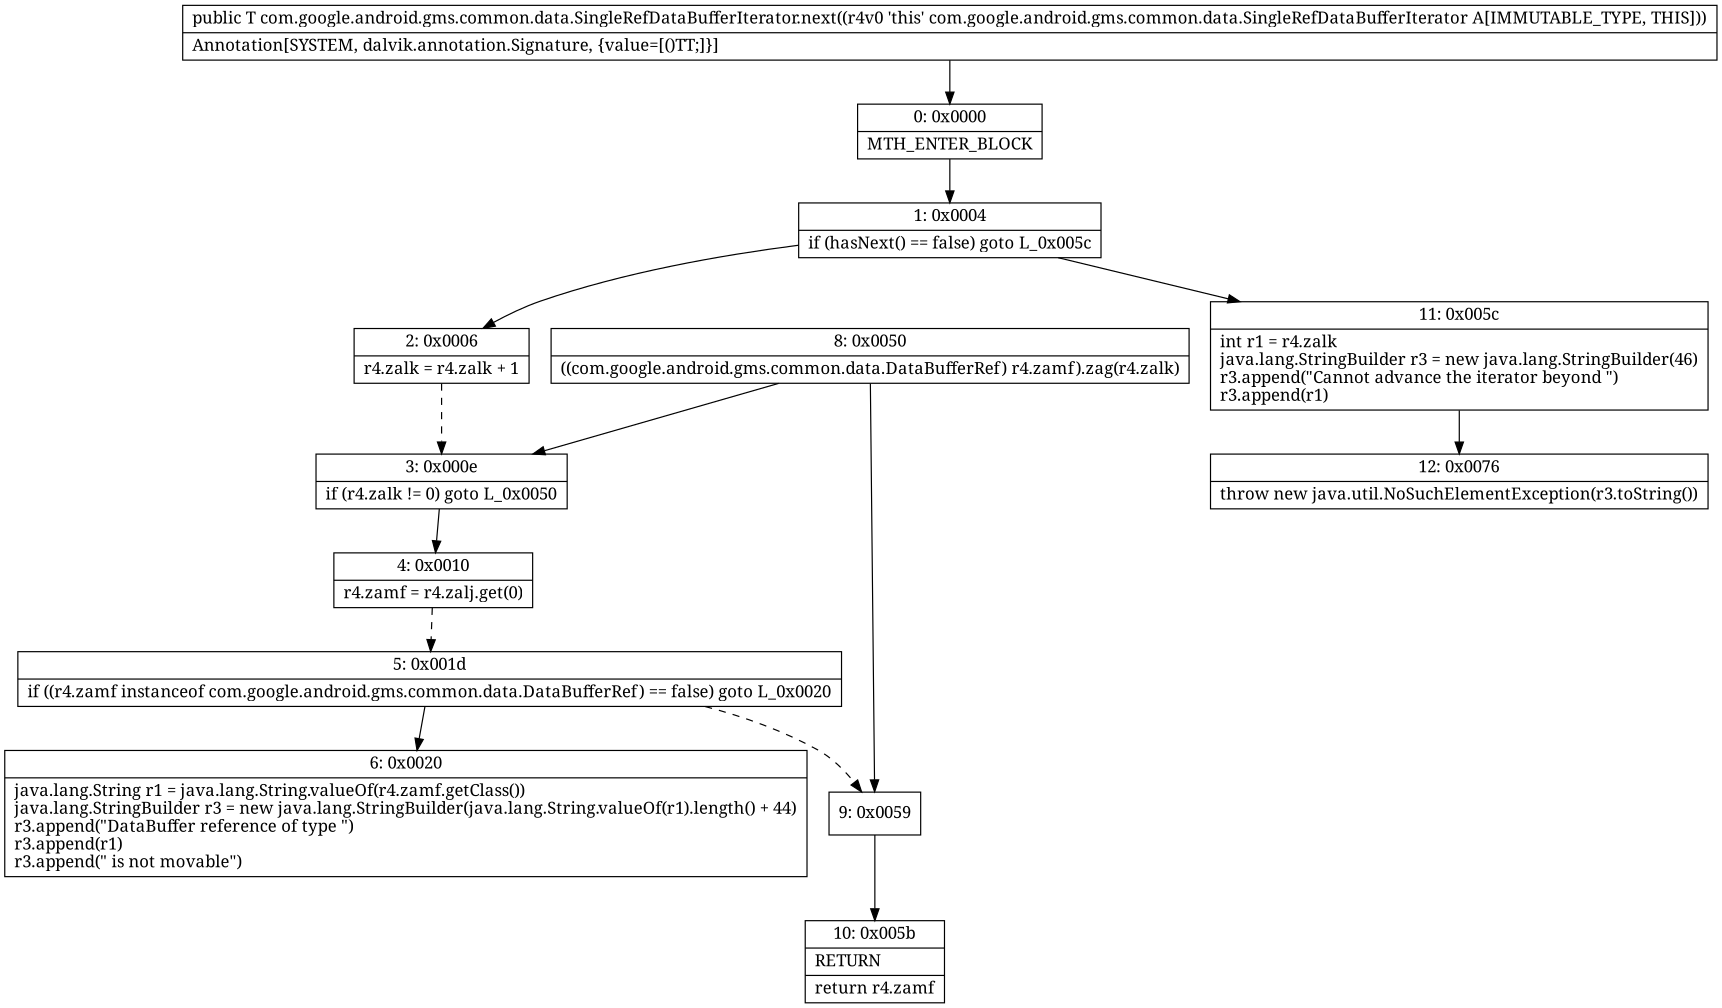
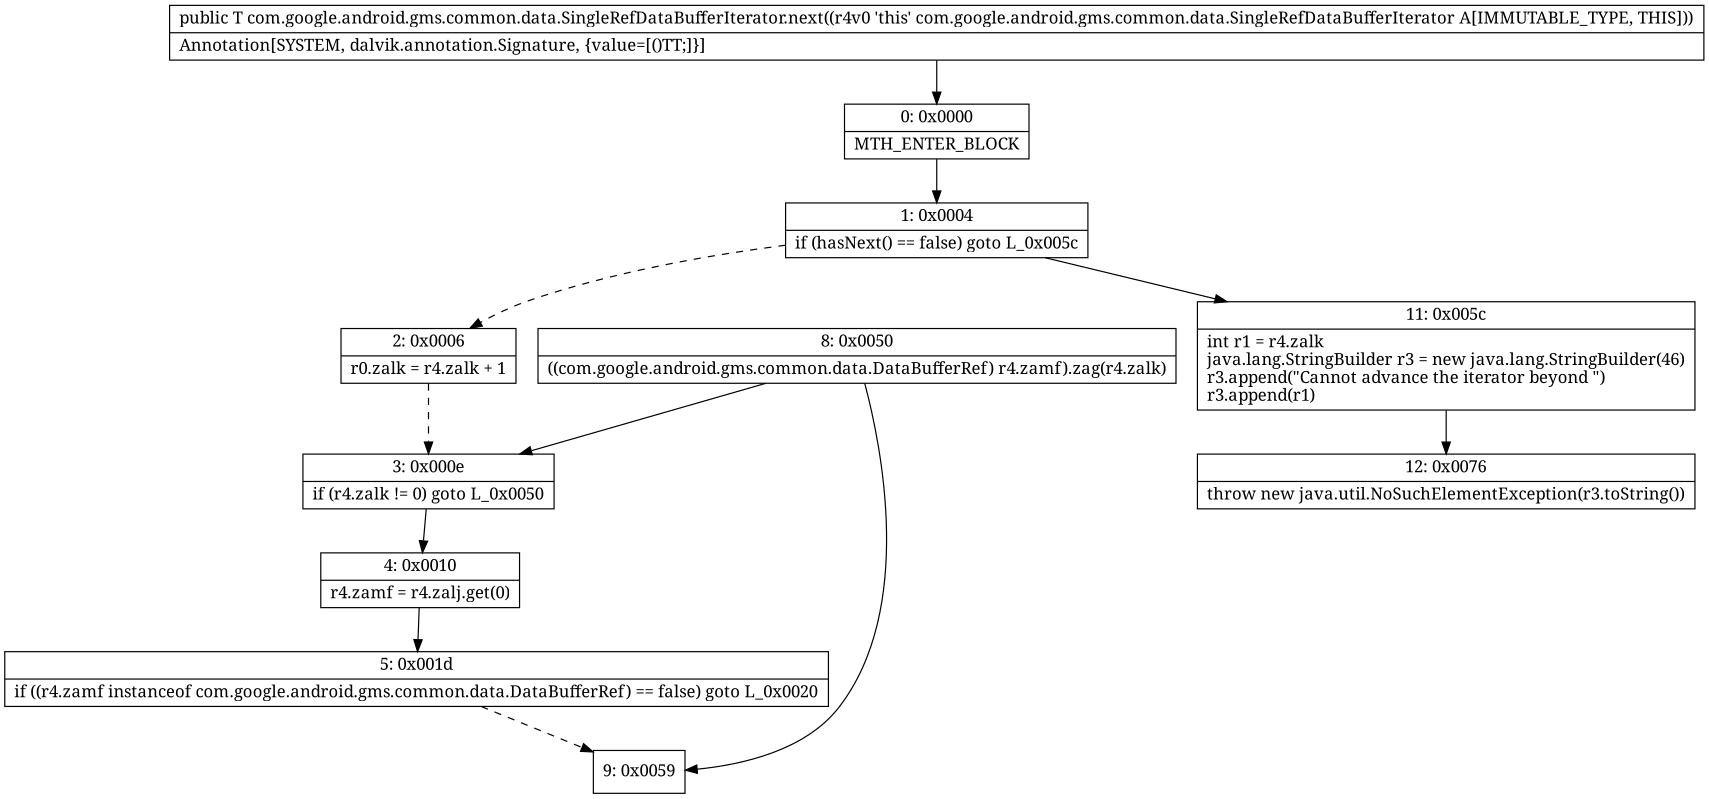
edge "1: 0x0004" -> "2: 0x0006": style solid -> dashed
node "2: 0x0006": text "r4.zalk = r4.zalk + 1" -> "r0.zalk = r4.zalk + 1"
edge "4: 0x0010" -> "5: 0x001d": style dashed -> solid
node "6: 0x0020": removed
node "10: 0x005b": removed
